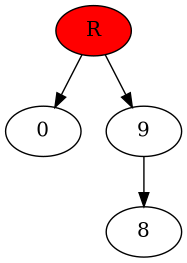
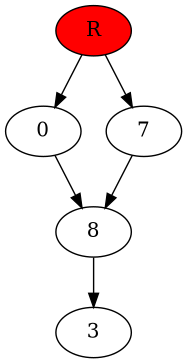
node "9": label "9" -> "7"
edge "0" -> "8": added
node "3": added
